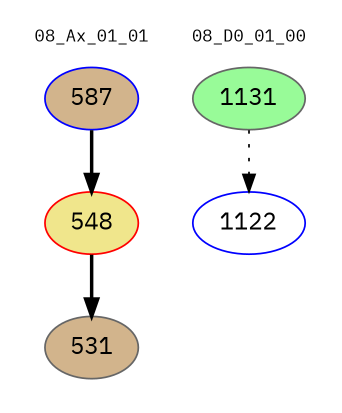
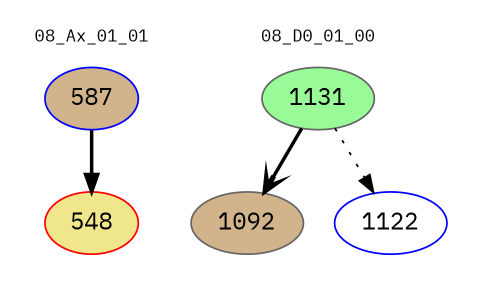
node "1092": added
node "531": removed
